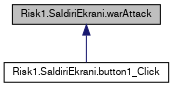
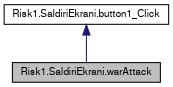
edge "Risk1.SaldiriEkrani.button1_Click" -> "Risk1.SaldiriEkrani.warAttack": reversed
